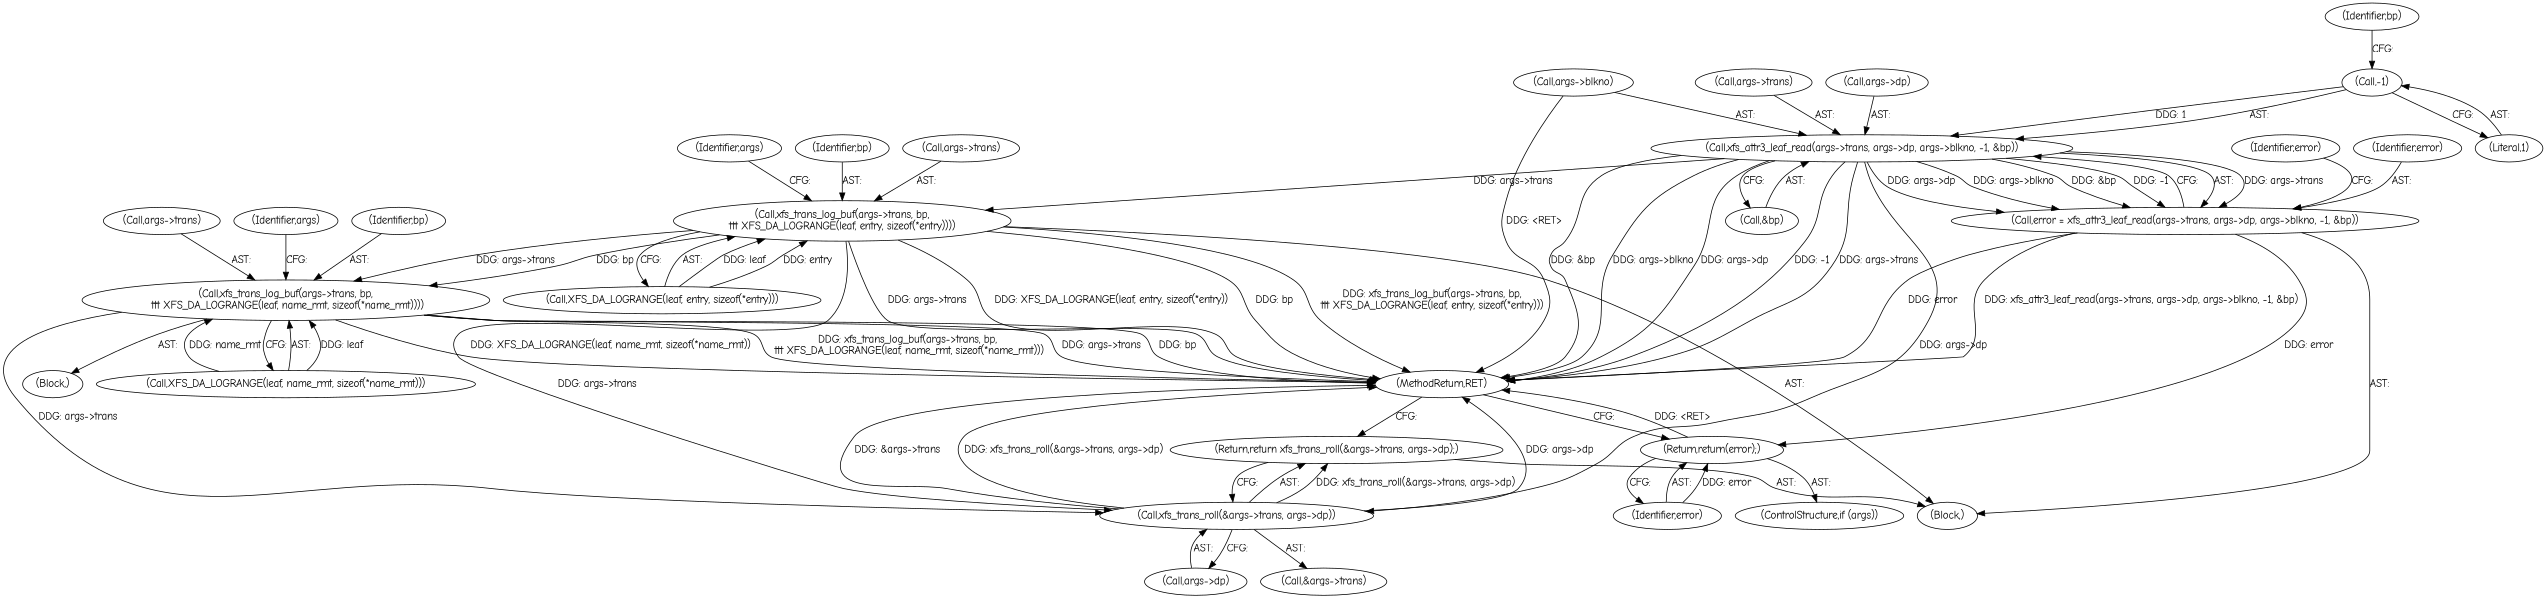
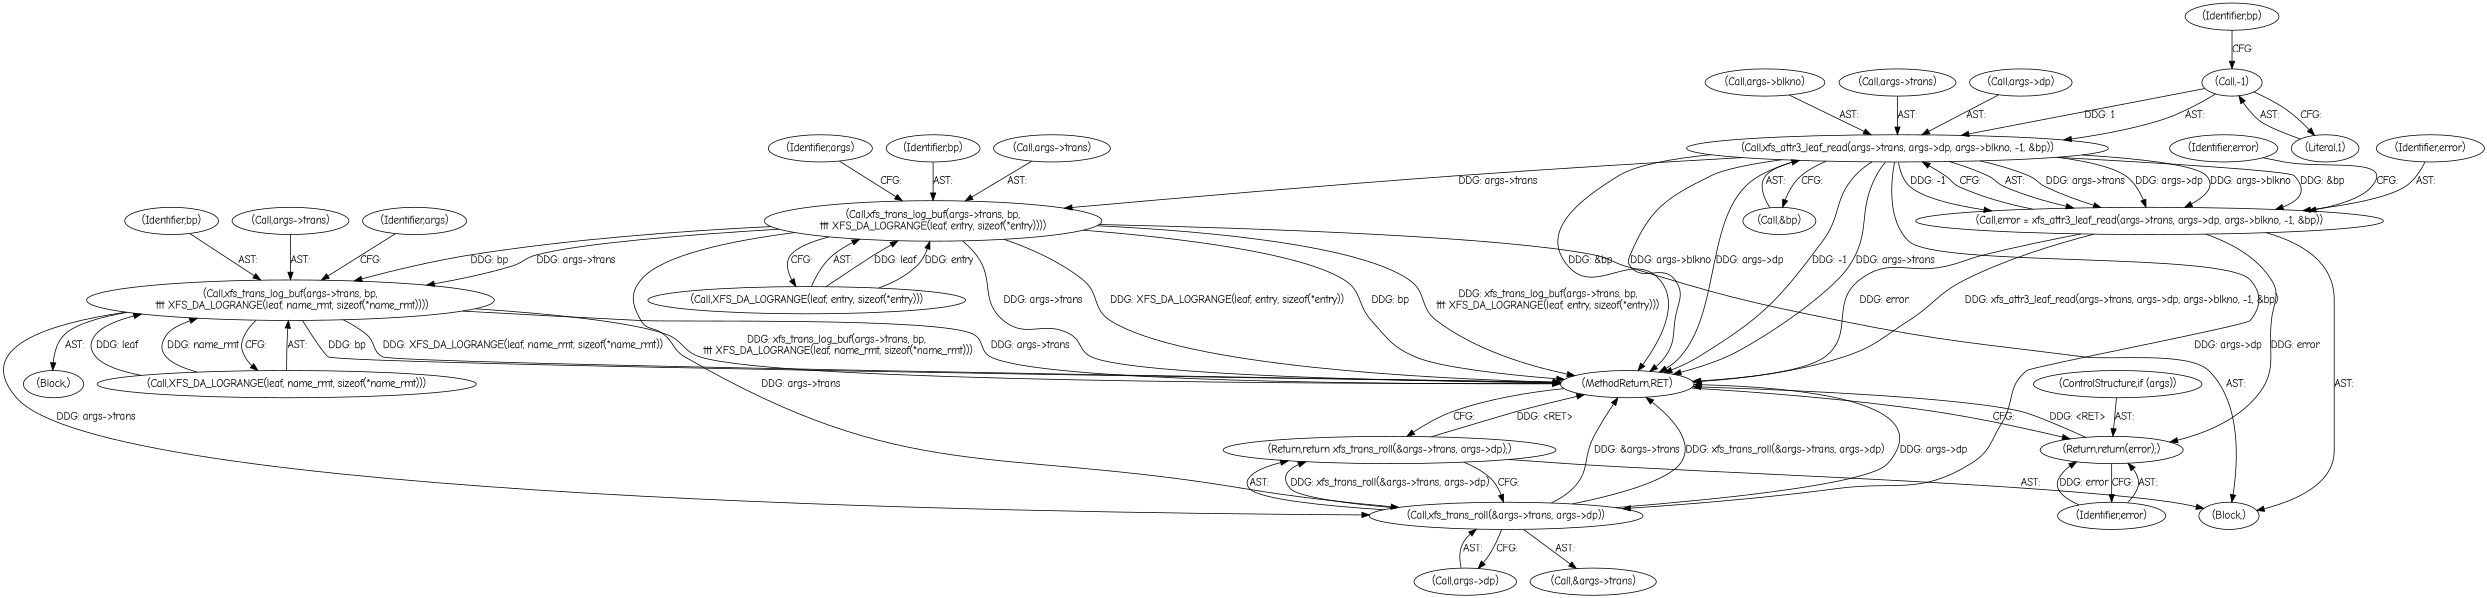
edge "(Call,args->blkno)" -> "(MethodReturn,RET)": now "(Return,return xfs_trans_roll(&args->trans, args->dp);)" -> "(MethodReturn,RET)"
edge "(Return,return(error);)" -> "(ControlStructure,if (args))": reversed
